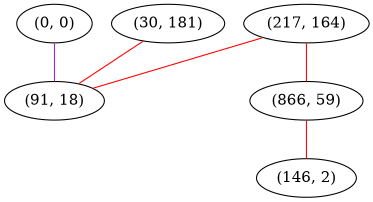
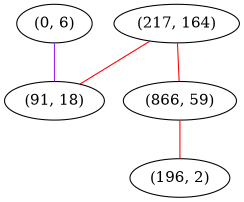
node "(0, 0)": label "(0, 0)" -> "(0, 6)"
node "(30, 181)": removed
node "(146, 2)": label "(146, 2)" -> "(196, 2)"
